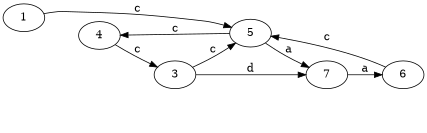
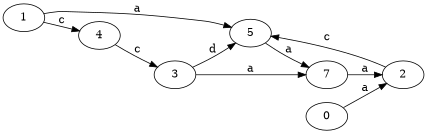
edge "1" -> "5": label "c" -> "a"
edge "5" -> "4": now "1" -> "4"
edge "3" -> "5": label "c" -> "d"
edge "3" -> "7": label "d" -> "a"
node "6": label "6" -> "2"
node "0": added
